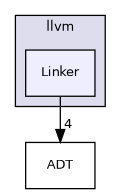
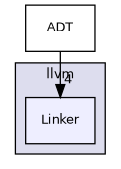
edge "Linker" -> "ADT": reversed
